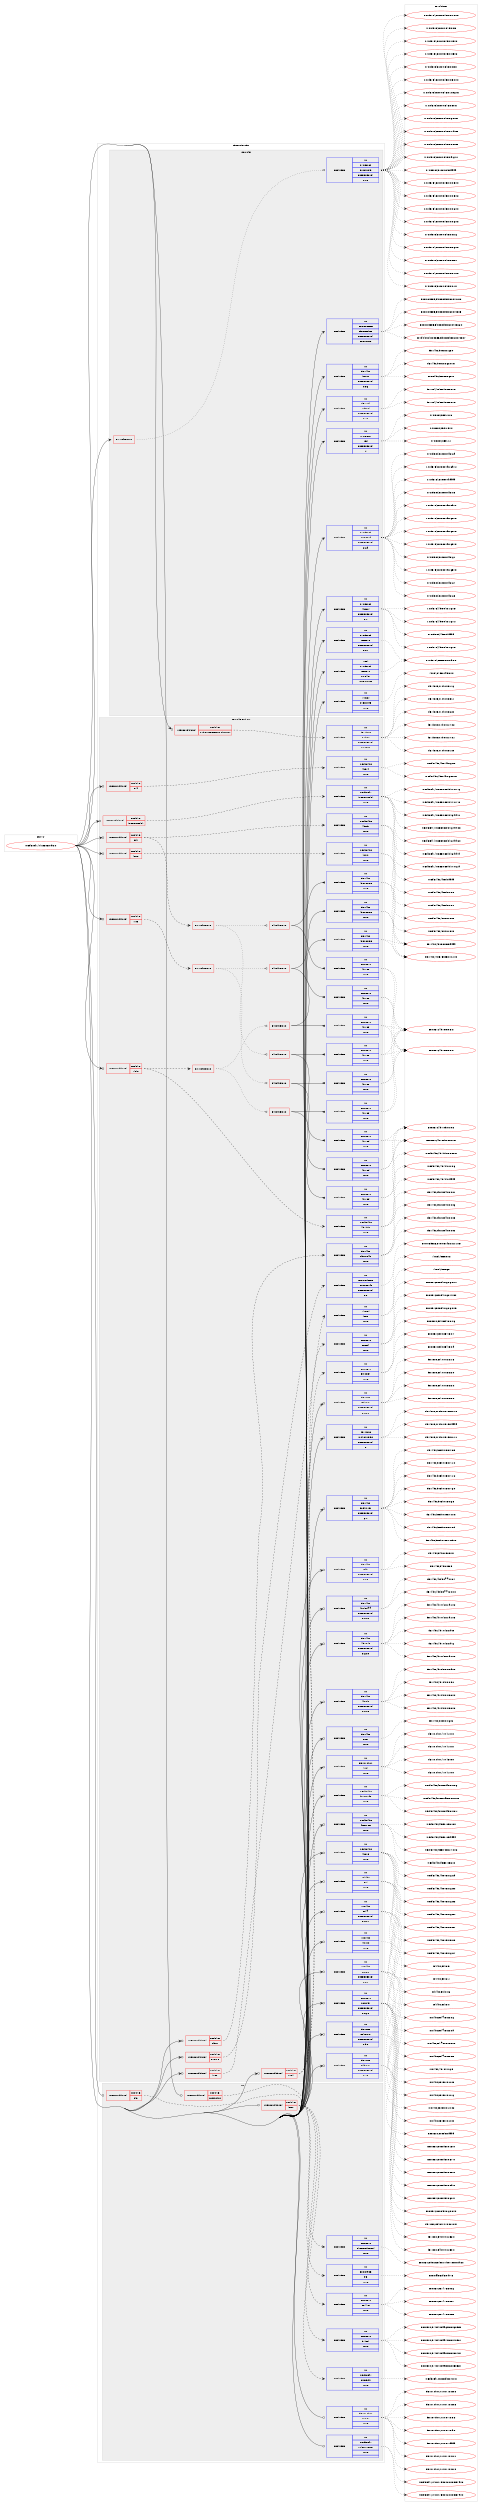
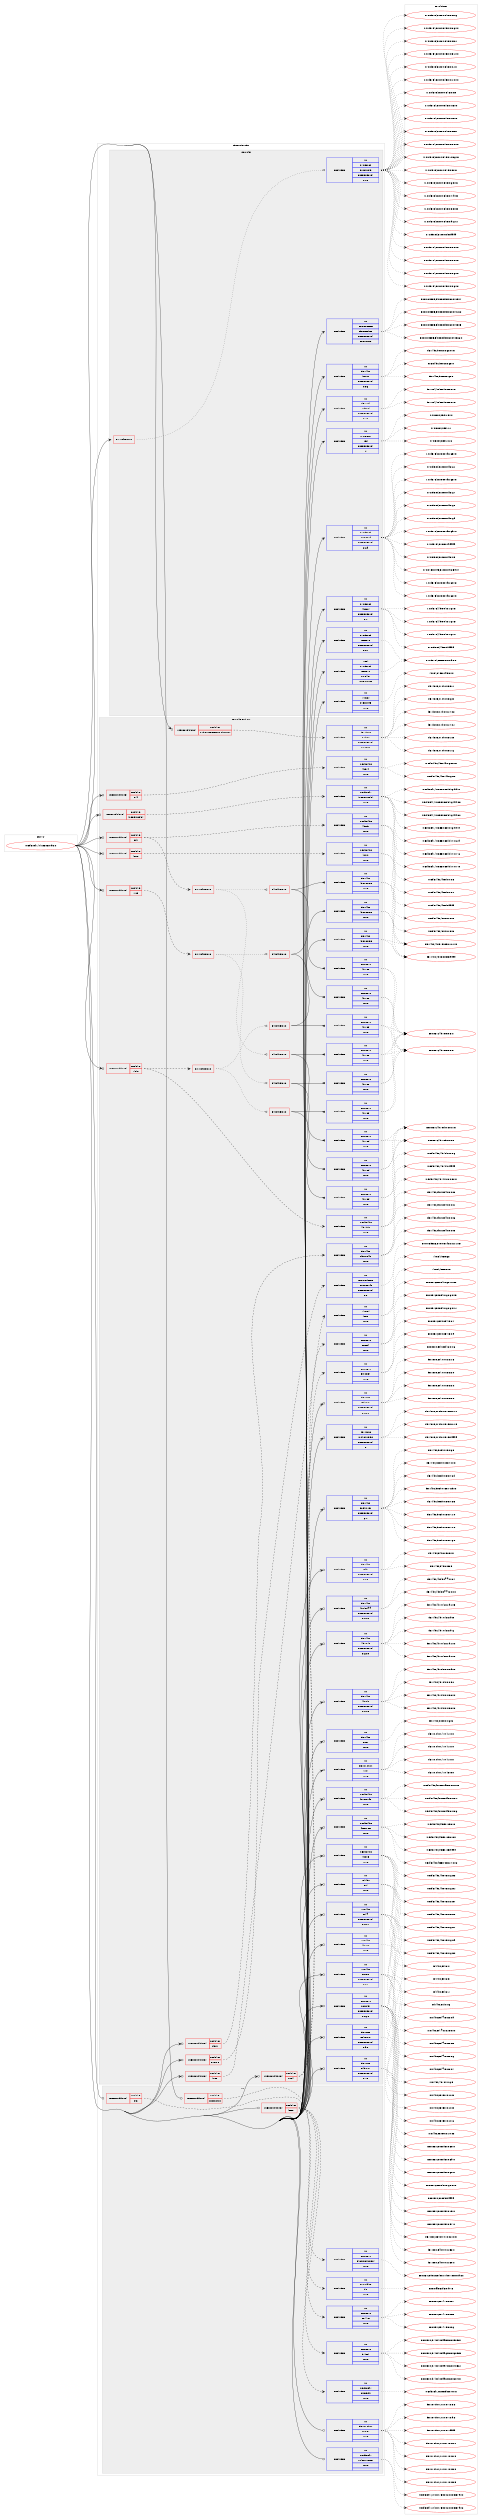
node "conditional-portage/elt-patches-20170317": label "conditional-portage/elt-patches-20170317" -> "app-portage/elt-patches-20170317"
node "sys-devel/autoconf-2.59-r7": label "sys-devel/autoconf-2.59-r7" -> "sys-pkgconfig/autoconf-2.59-r7"
node "x11-libs/gtk+-3.22.17": added
